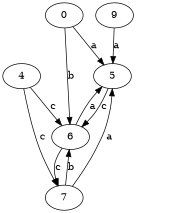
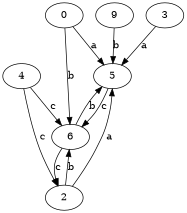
node "3": added
edge "9" -> "5": label "a" -> "b"
edge "6" -> "5": label "a" -> "b"
node "7": label "7" -> "2"
